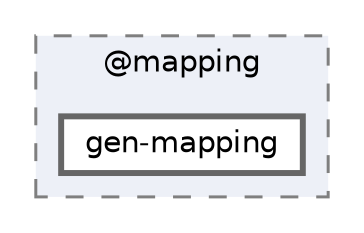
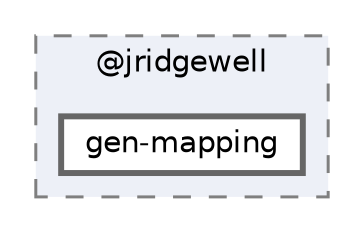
cluster "@mapping": label "@mapping" -> "@jridgewell"
